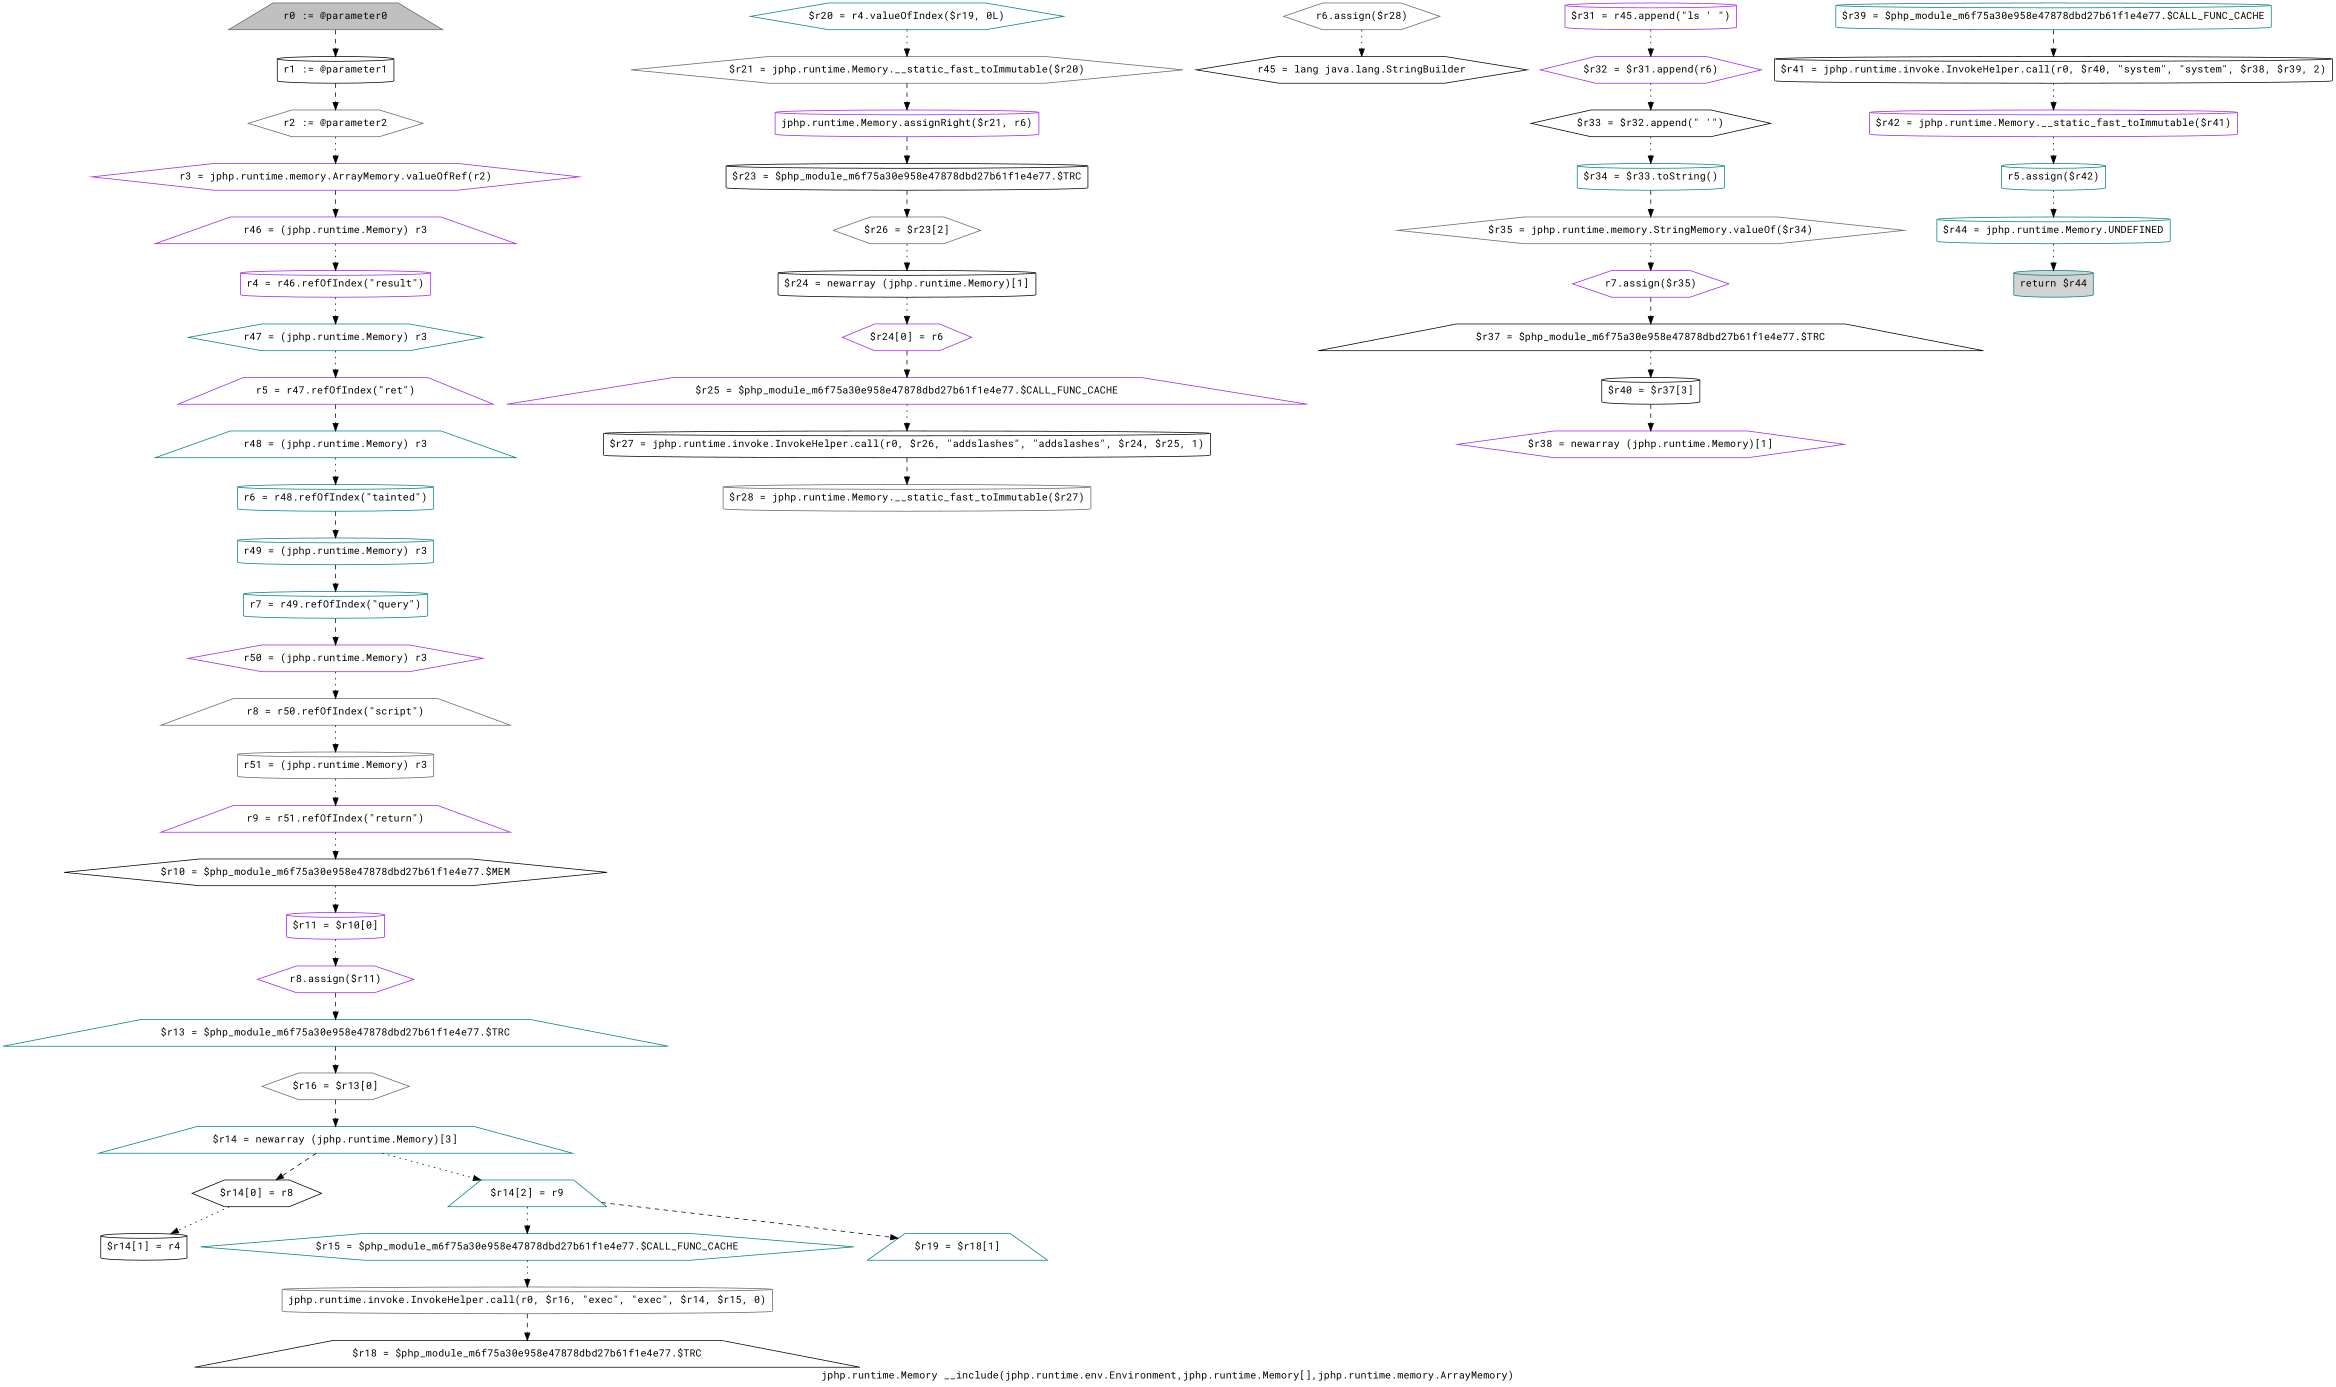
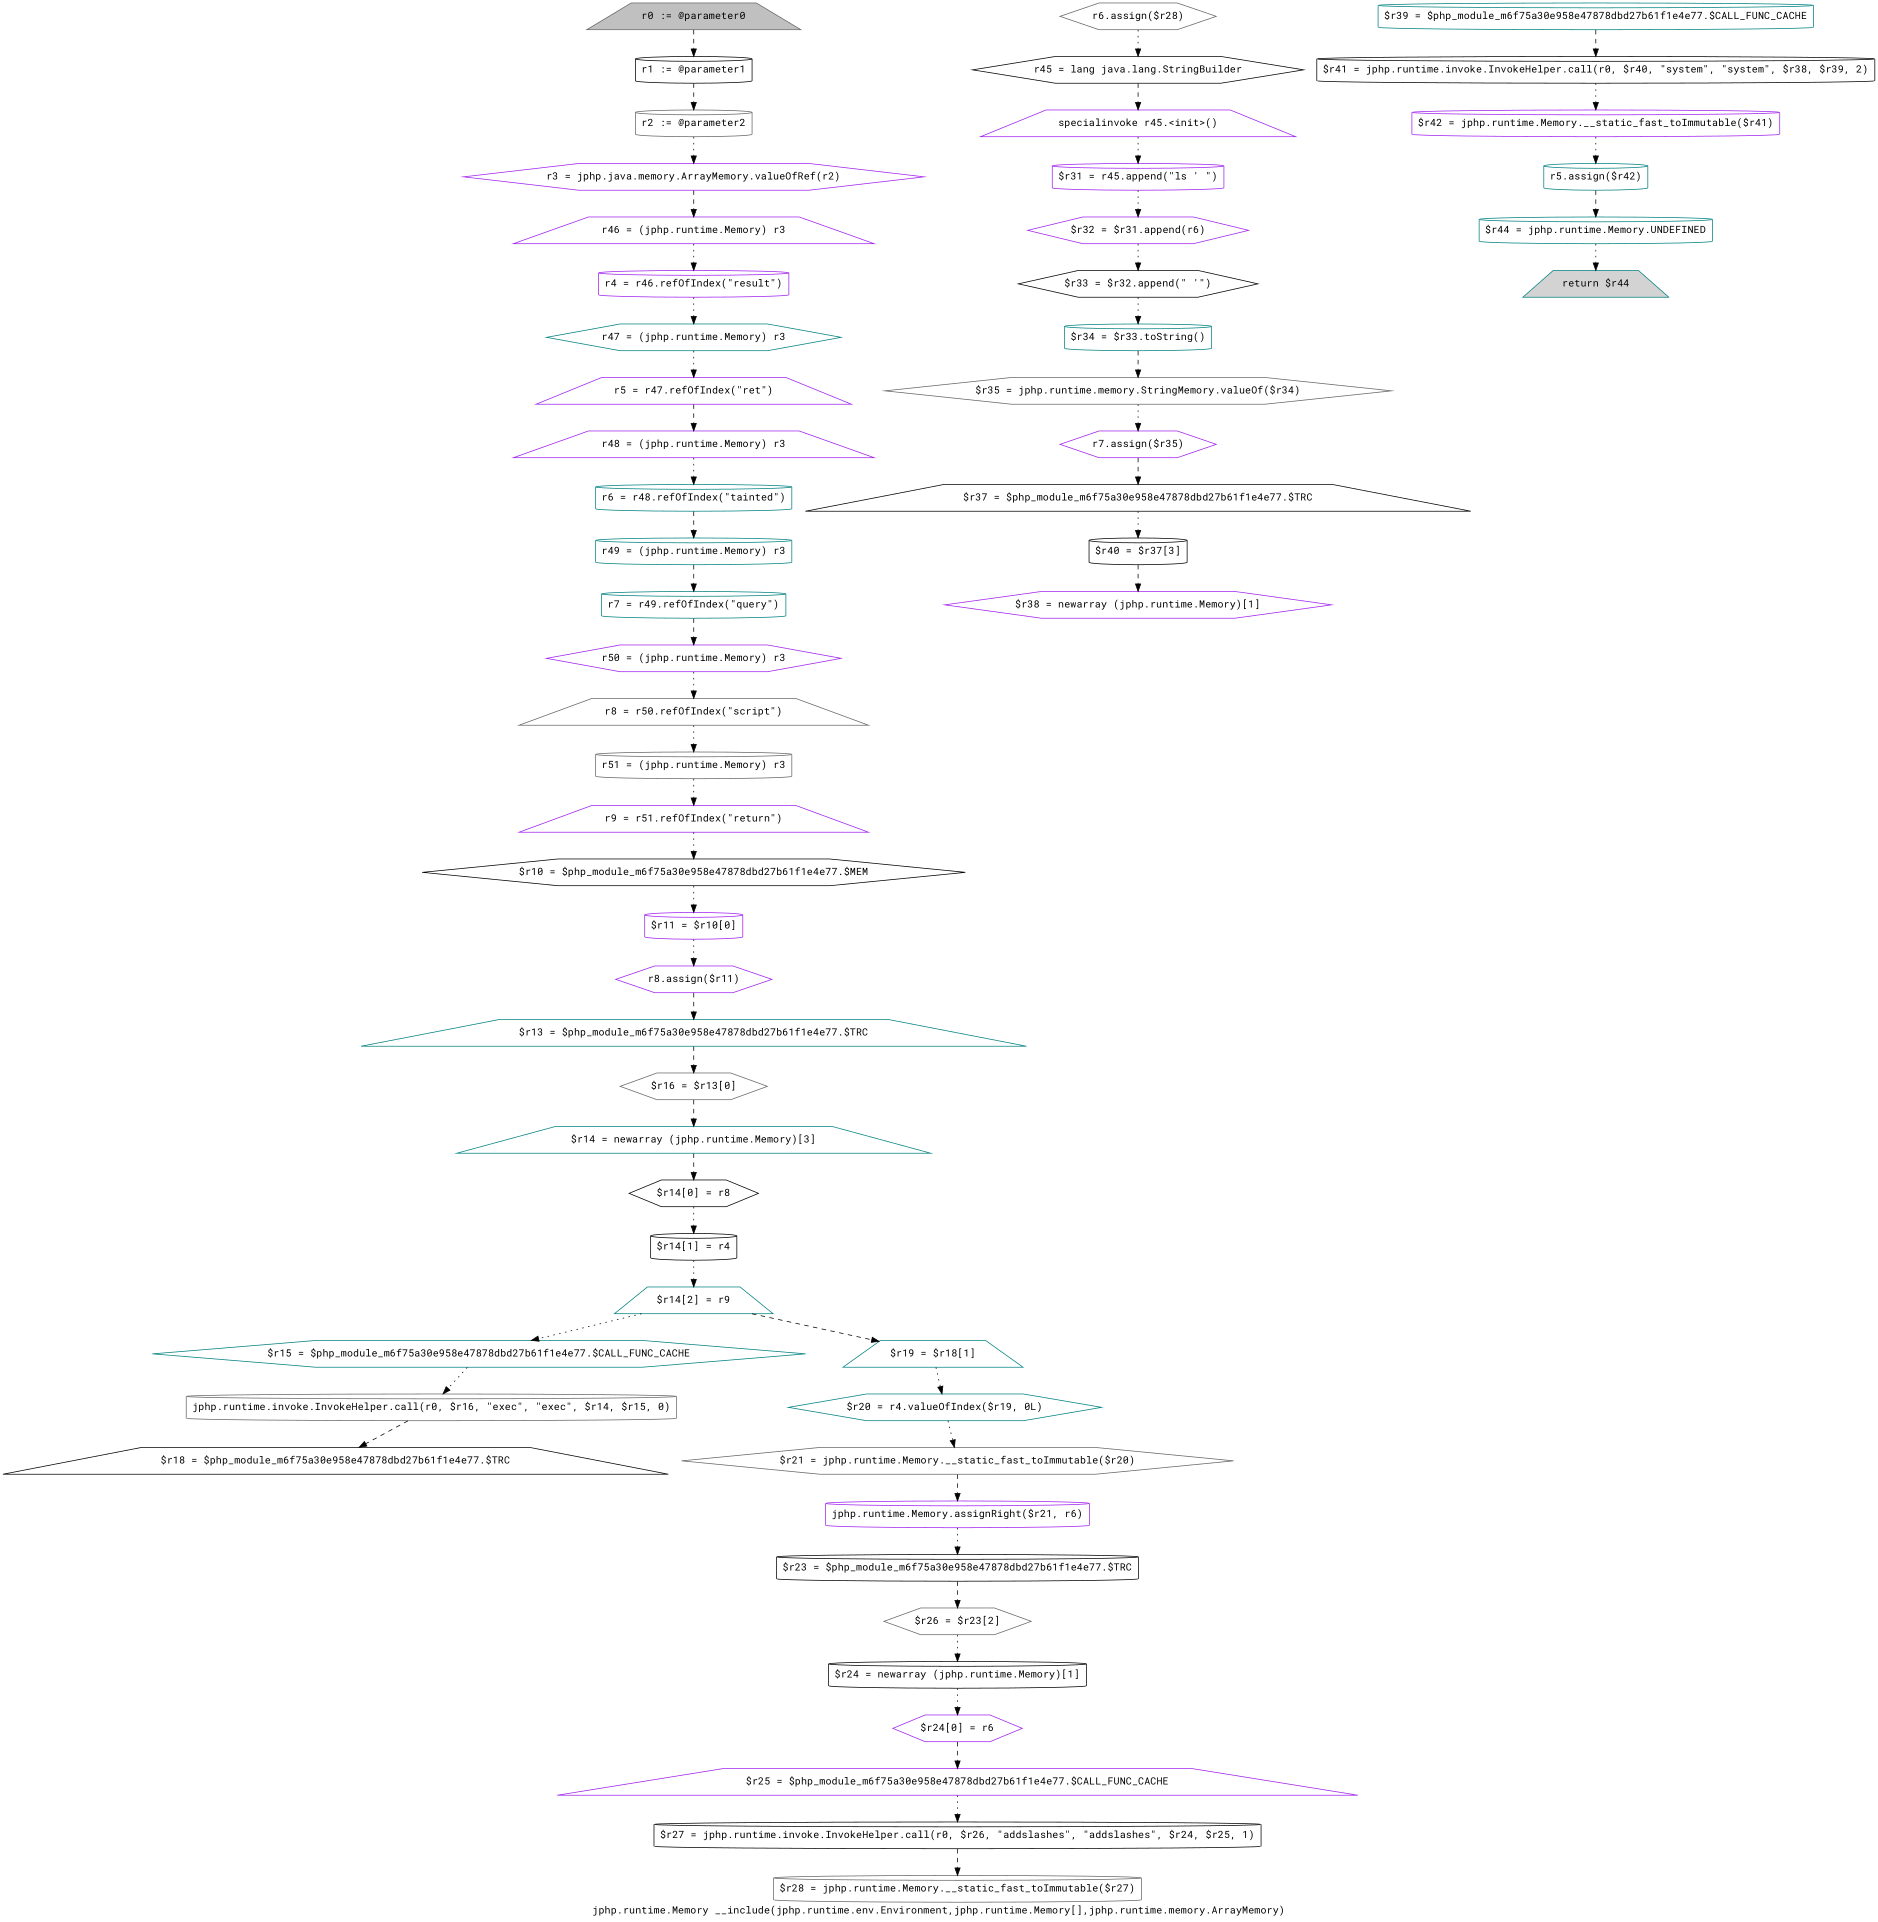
node "r2 := @parameter2": shape hexagon -> cylinder
node "specialinvoke r45.<init>()": added
edge "jphp.runtime.Memory.assignRight($r21, r6)" -> "$r23 = $php_module_m6f75a30e958e47878dbd27b61f1e4e77.$TRC": style dashed -> dotted
node "r3 = jphp.runtime.memory.ArrayMemory.valueOfRef(r2)": label "r3 = jphp.runtime.memory.ArrayMemory.valueOfRef(r2)" -> "r3 = jphp.java.memory.ArrayMemory.valueOfRef(r2)"
edge "r5.assign($r42)" -> "$r44 = jphp.runtime.Memory.UNDEFINED": style dotted -> dashed
node "return $r44": shape cylinder -> trapezium
node "r48 = (jphp.runtime.Memory) r3": color teal -> purple
edge "$r14 = newarray (jphp.runtime.Memory)[3]" -> "$r14[2] = r9": now "$r14[1] = r4" -> "$r14[2] = r9"
edge "$r19 = $r18[1]" -> "$r20 = r4.valueOfIndex($r19, 0L)": added
